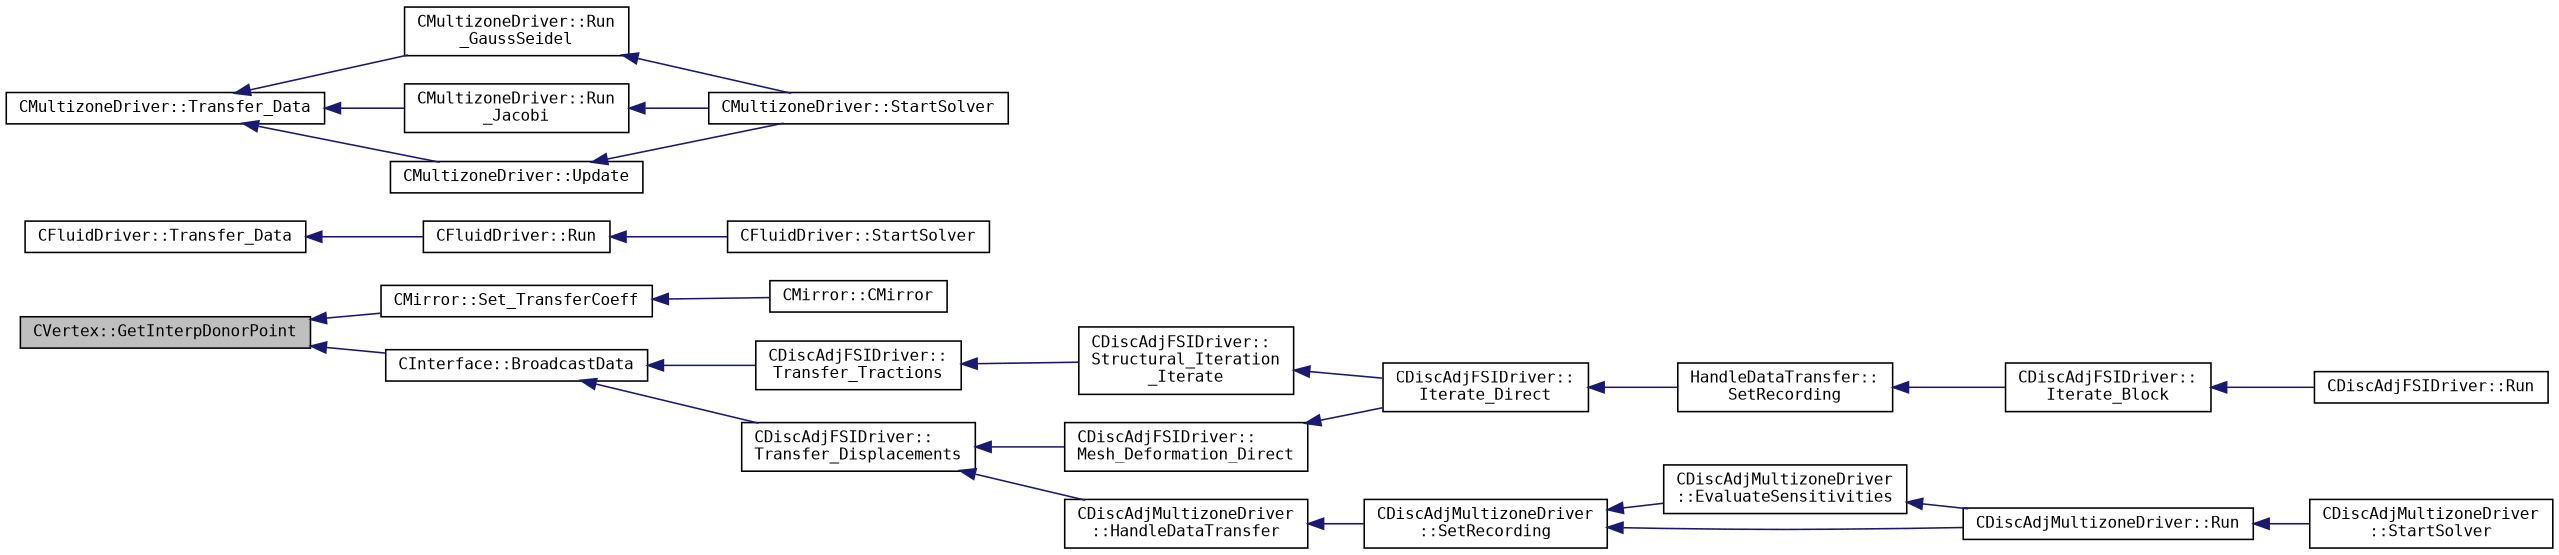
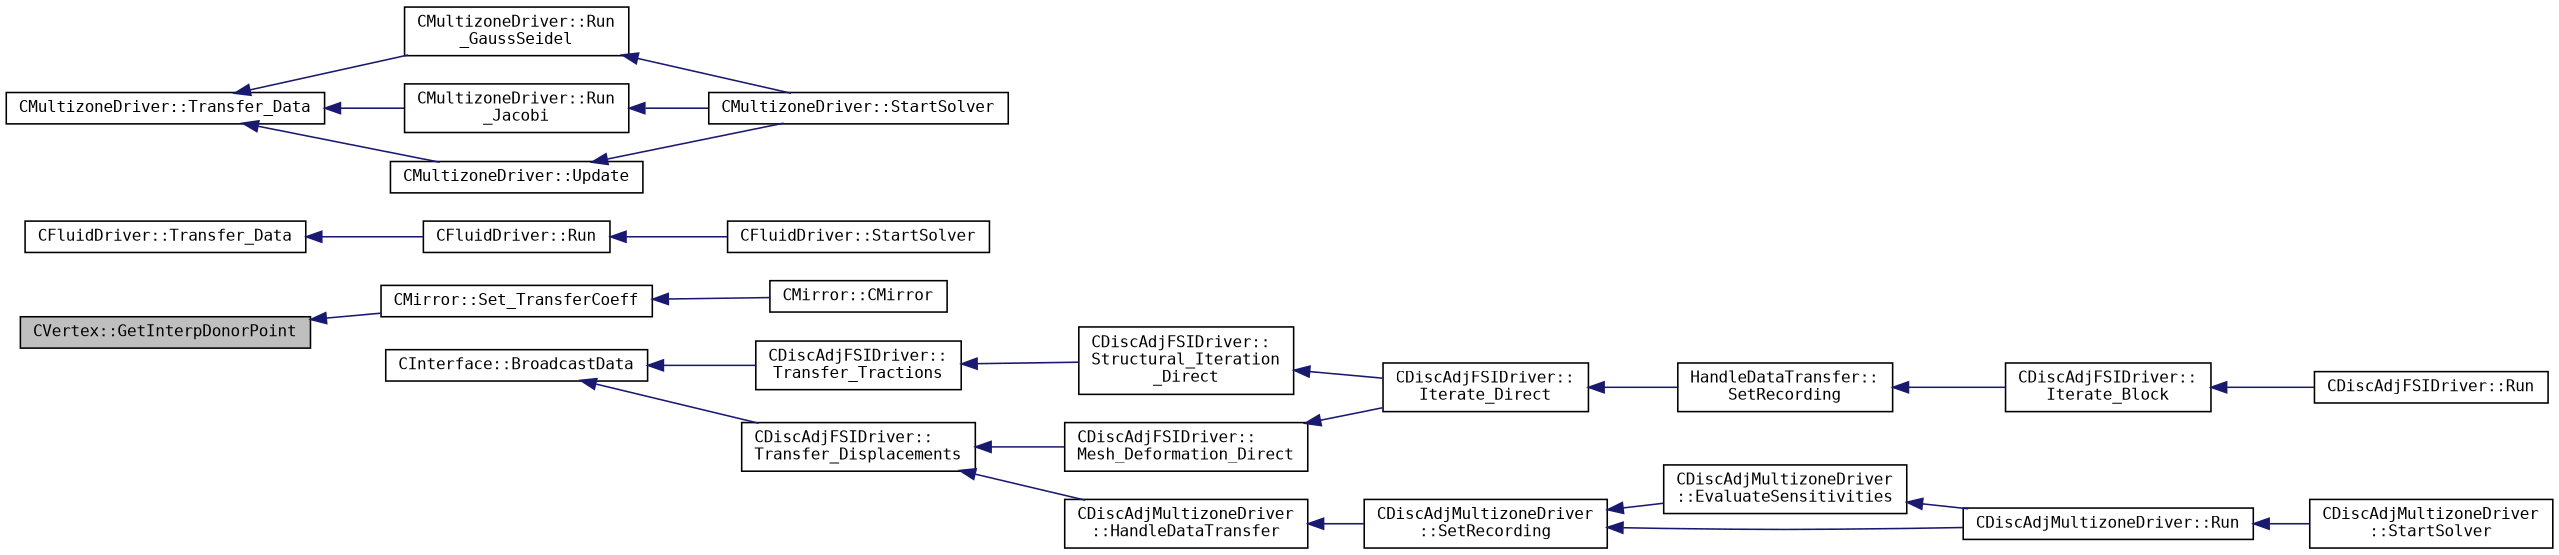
edge "CInterface::BroadcastData" -> "CVertex::GetInterpDonorPoint": removed
node "CDiscAdjFSIDriver:: Structural_Iteration _Iterate": label "CDiscAdjFSIDriver:: Structural_Iteration _Iterate" -> "CDiscAdjFSIDriver:: Structural_Iteration _Direct"
